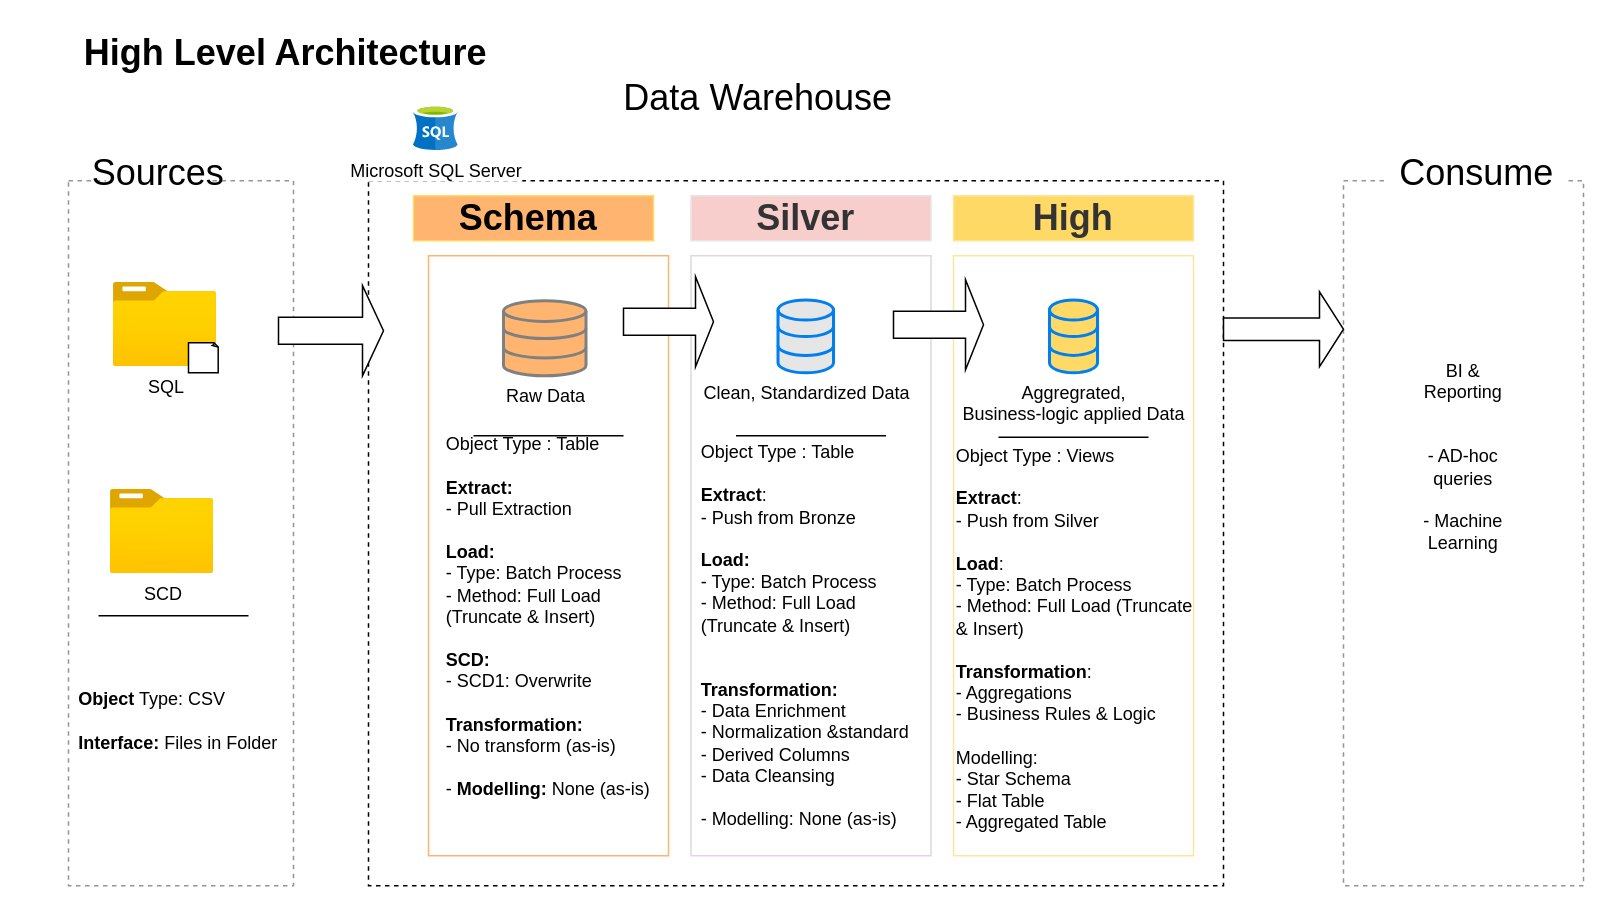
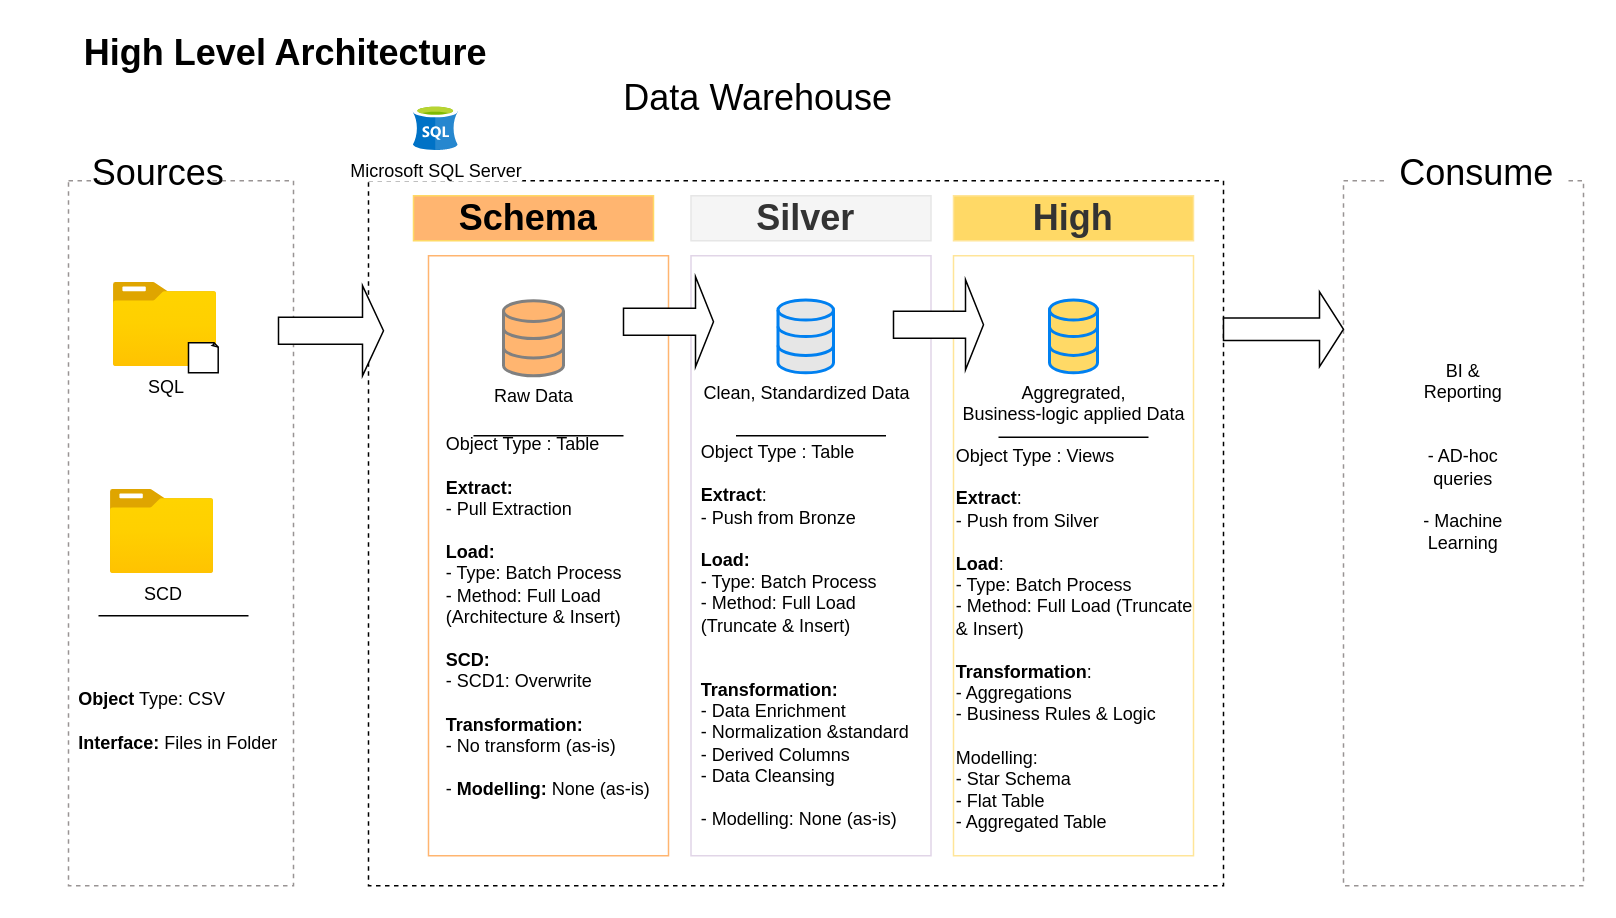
node "Silver": fillcolor #f8cecc -> #f5f5f5
node "Raw Data": size 83x75 -> 60x75
node "Object Type : Table Extract: - Pull Extraction Load: - Type: Batch Process - Method: Full Load (Truncate & Insert) SCD: - SCD1: Overwrite Transformation: - No transform (as-is) - Modelling: None (as-is)": label "Object Type : Table Extract: - Pull Extraction Load: - Type: Batch Process - Method: Full Load (Truncate & Insert) SCD: - SCD1: Overwrite Transformation: - No transform (as-is) - Modelling: None (as-is)" -> "Object Type : Table Extract: - Pull Extraction Load: - Type: Batch Process - Method: Full Load (Architecture & Insert) SCD: - SCD1: Overwrite Transformation: - No transform (as-is) - Modelling: None (as-is)"
